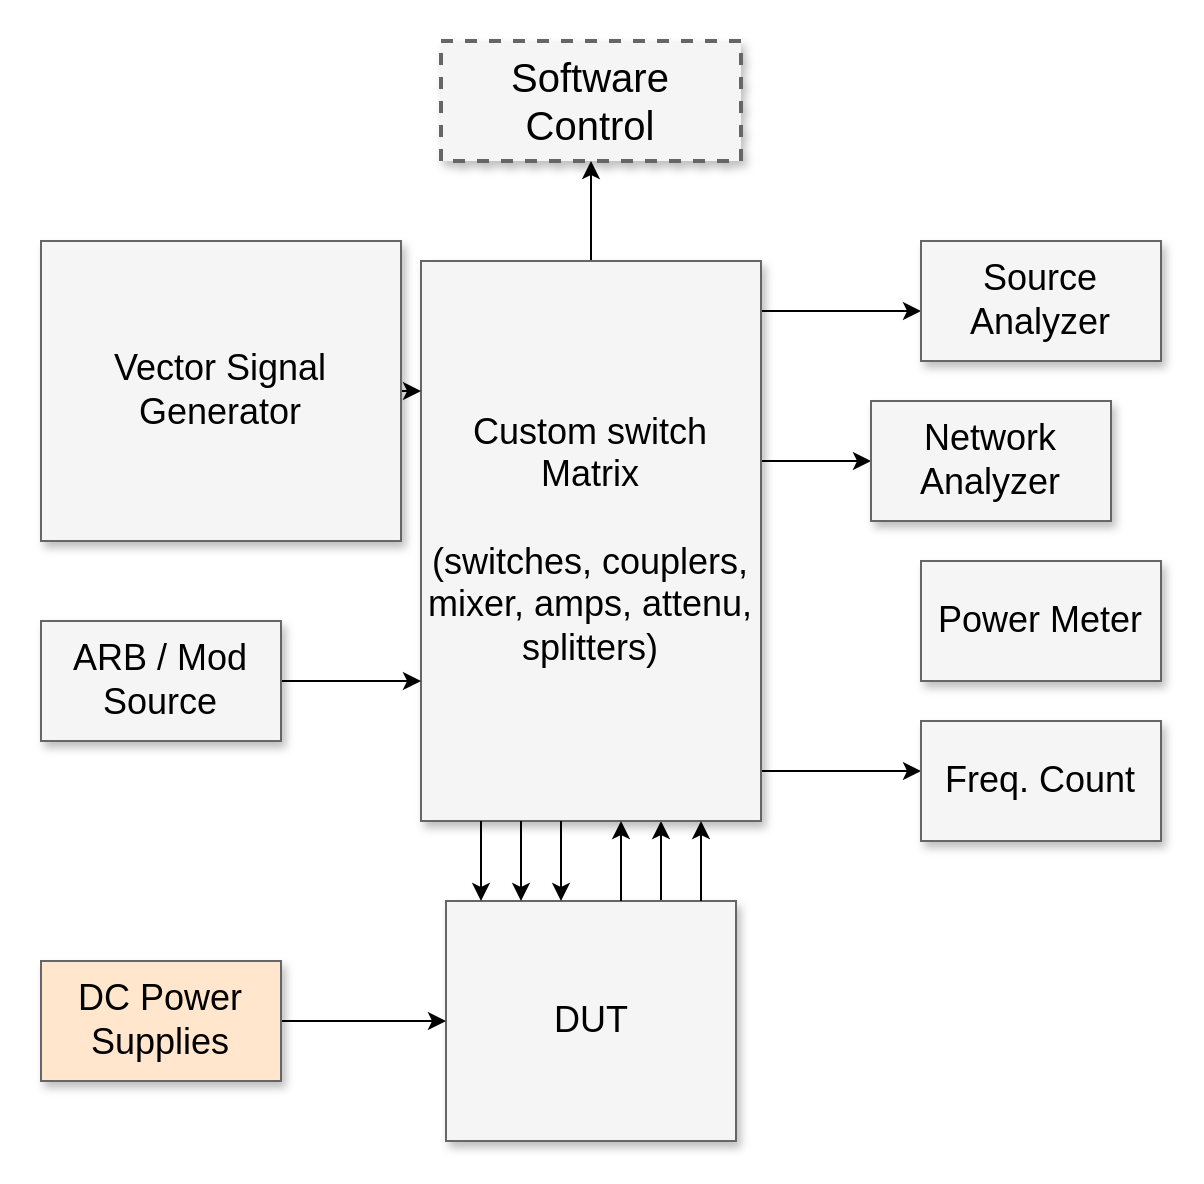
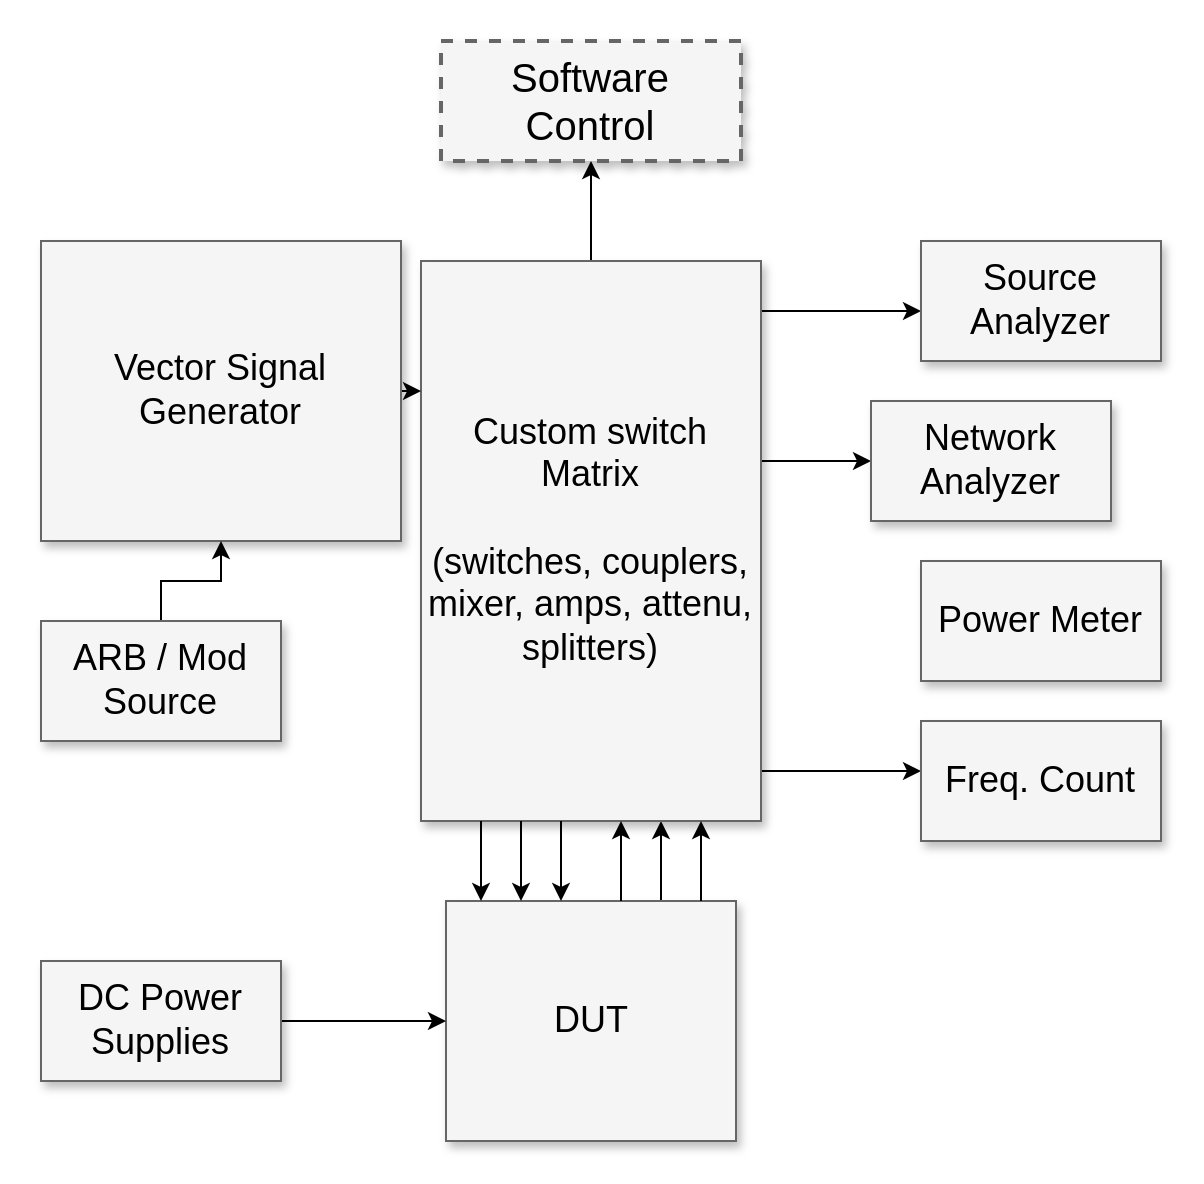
edge "ARB / Mod Source" -> "Custom switch Matrix (switches, couplers, mixer, amps, attenu, splitters)": now "ARB / Mod Source" -> "Vector Signal Generator"
node "DC Power Supplies": fillcolor #ffe6cc -> #f5f5f5
